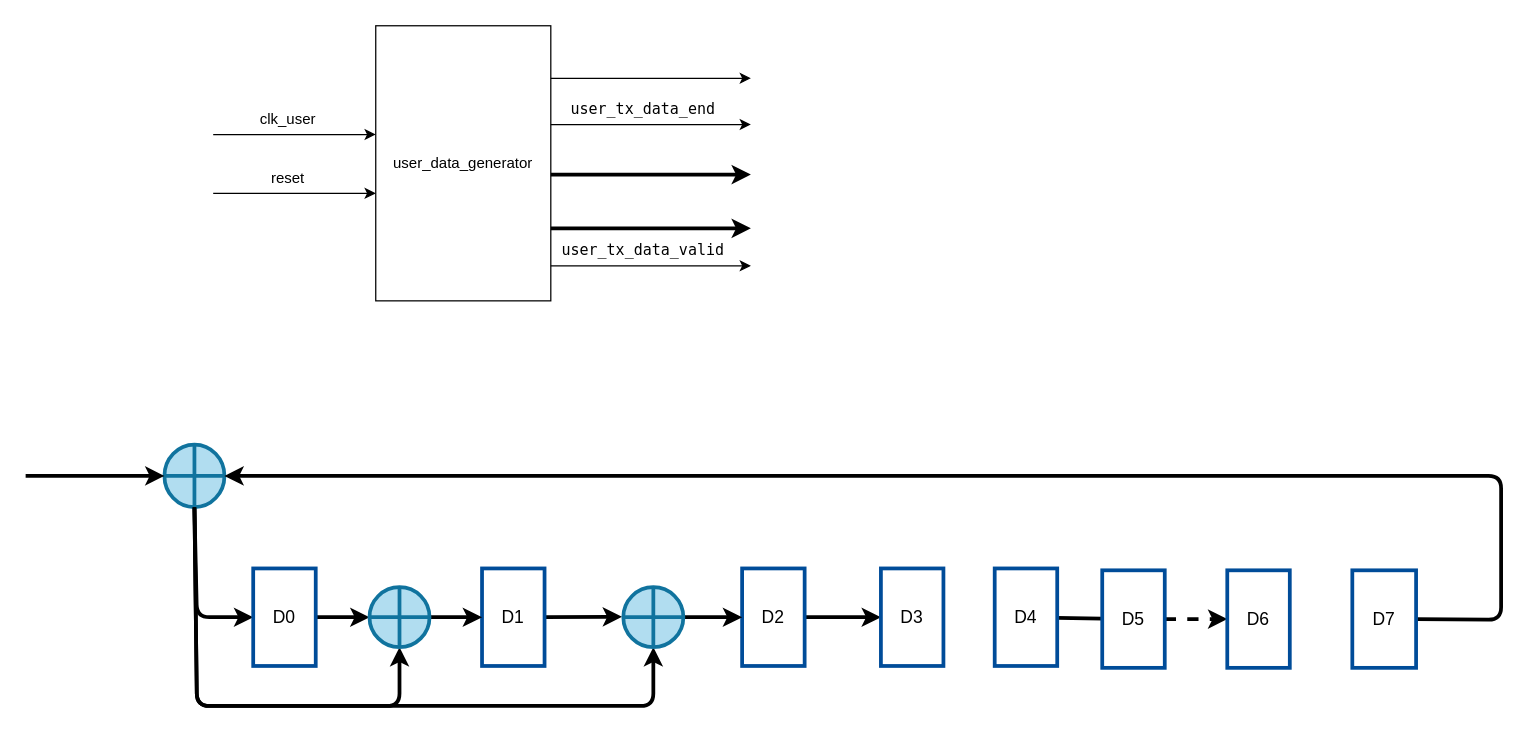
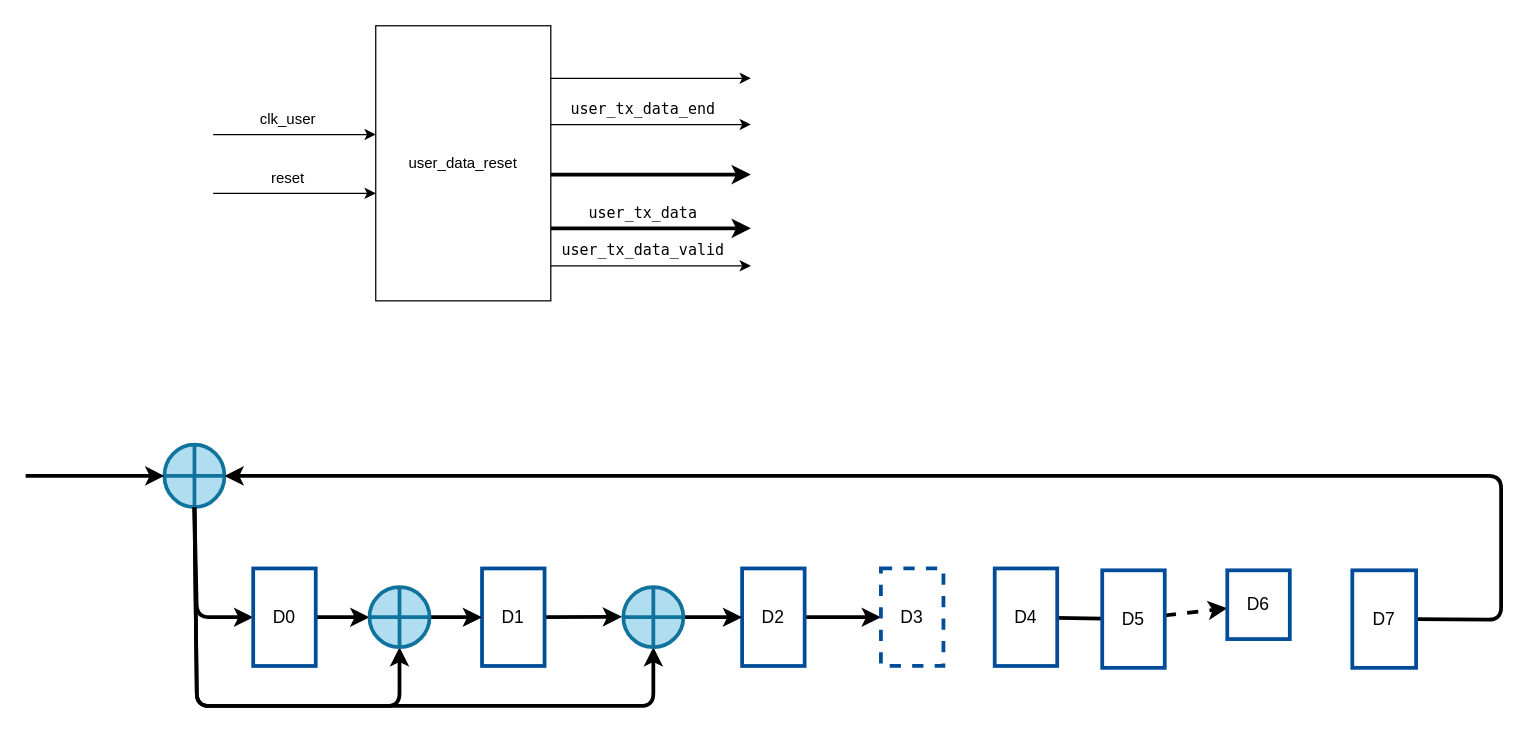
node "user_data_generator": label "user_data_generator" -> "user_data_reset"
node "user_tx_data": added
node "D3": style solid -> dashed
node "D6": size 63x98 -> 63x69
